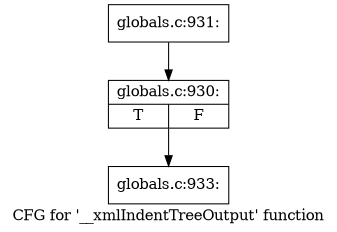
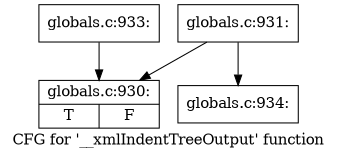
node "globals.c:934:": added
edge "globals.c:930:" -> "globals.c:933:": reversed
